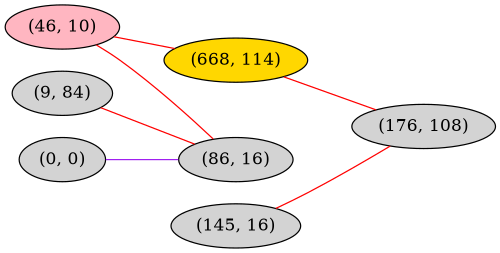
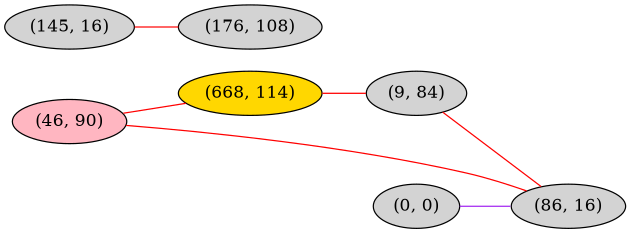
node "(46, 10)": label "(46, 10)" -> "(46, 90)"
edge "(668, 114)" -- "(176, 108)": now "(668, 114)" -- "(9, 84)"
